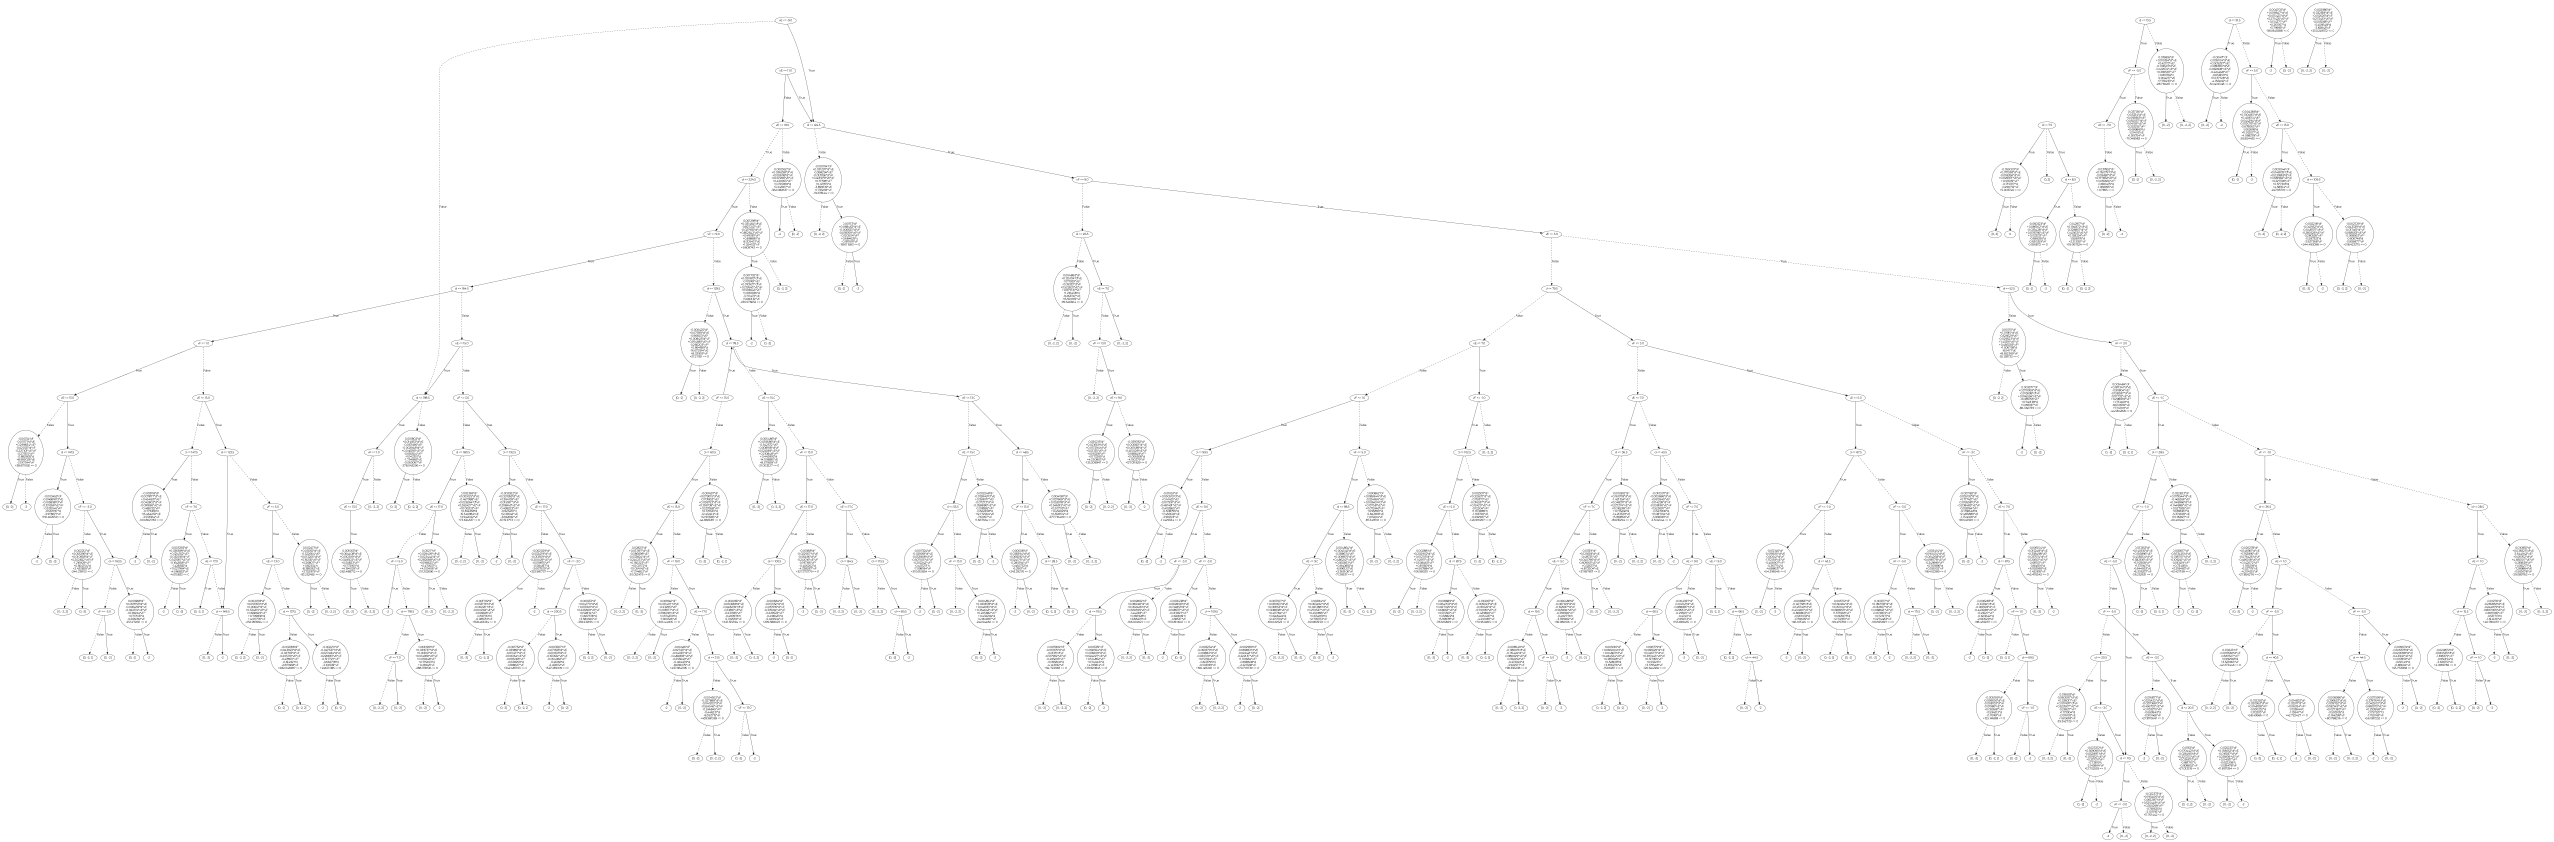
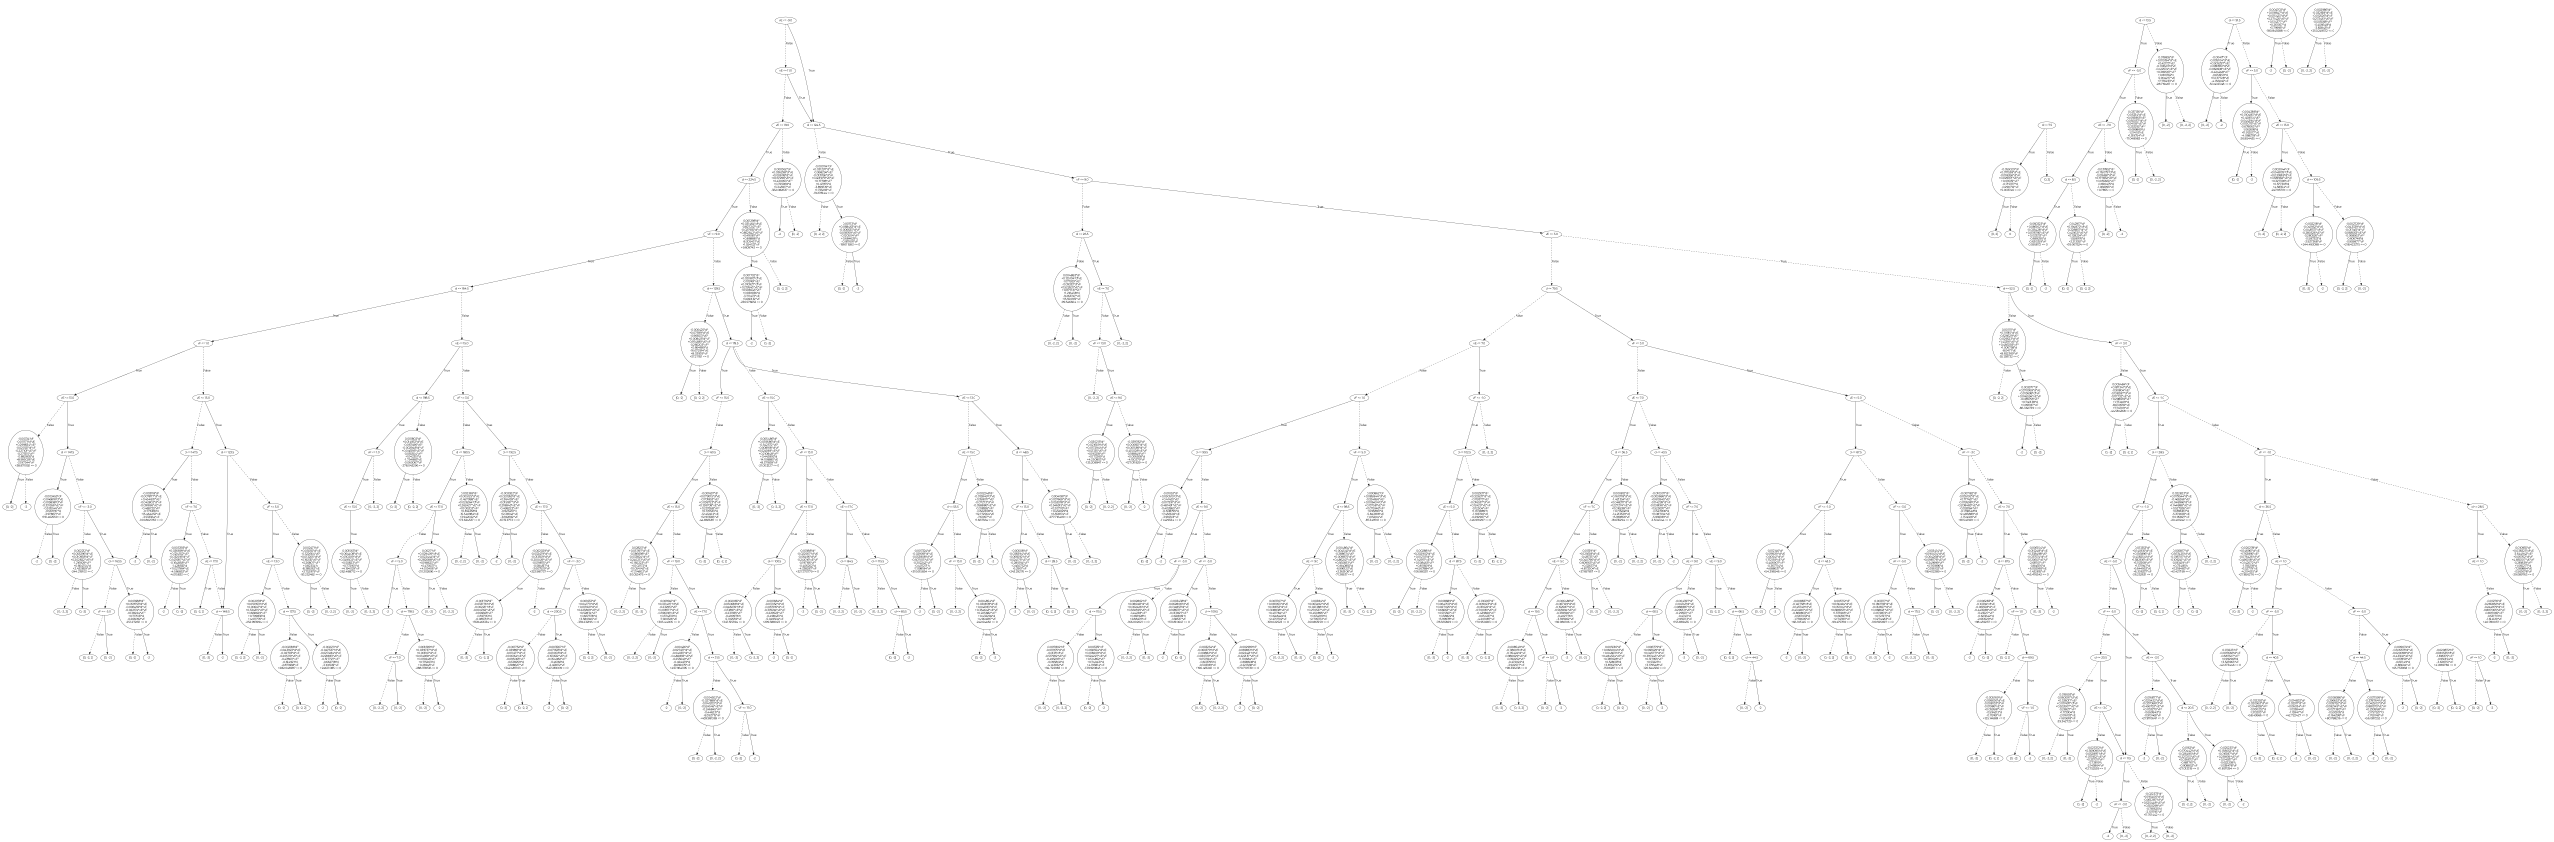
edge "vE <= -9.0" -> "d <= 198.5": now "vE <= -9.0" -> "vE <= 11.0"
edge "vE <= 11.0" -> "vE <= 19.0": style solid -> dashed
edge "vE <= 19.0" -> "d <= 224.5": style dashed -> solid
edge "d <= 7.5" -> "d <= 8.5": now "vE <= -7.0" -> "d <= 8.5"
edge "vF <= 15.0" -> "d <= 78.5": reversed
node "d <= 15.5": removed
